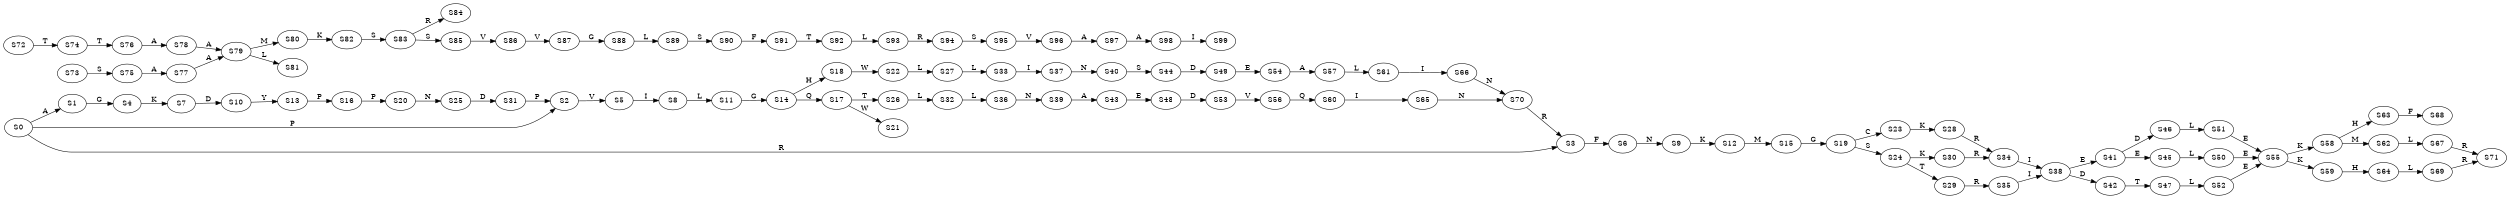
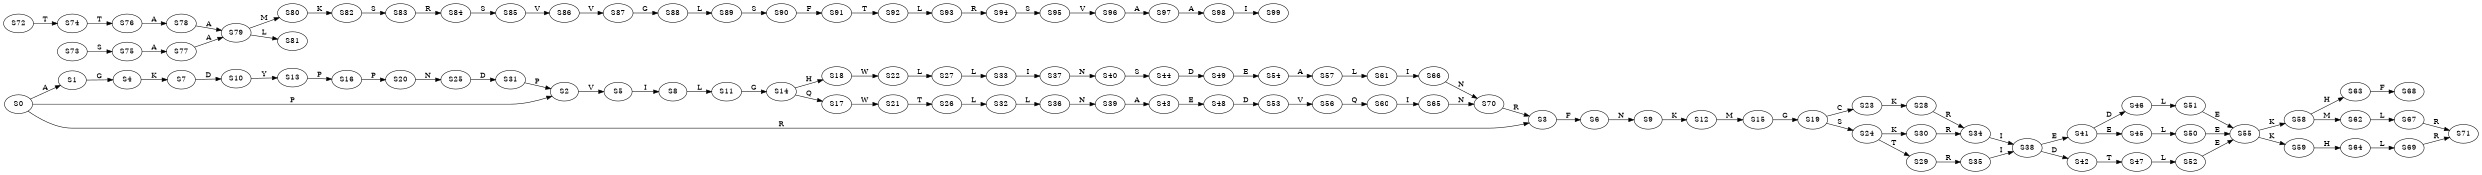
edge "S83" -> "S85": now "S84" -> "S85"
edge "S17" -> "S26": now "S21" -> "S26"
